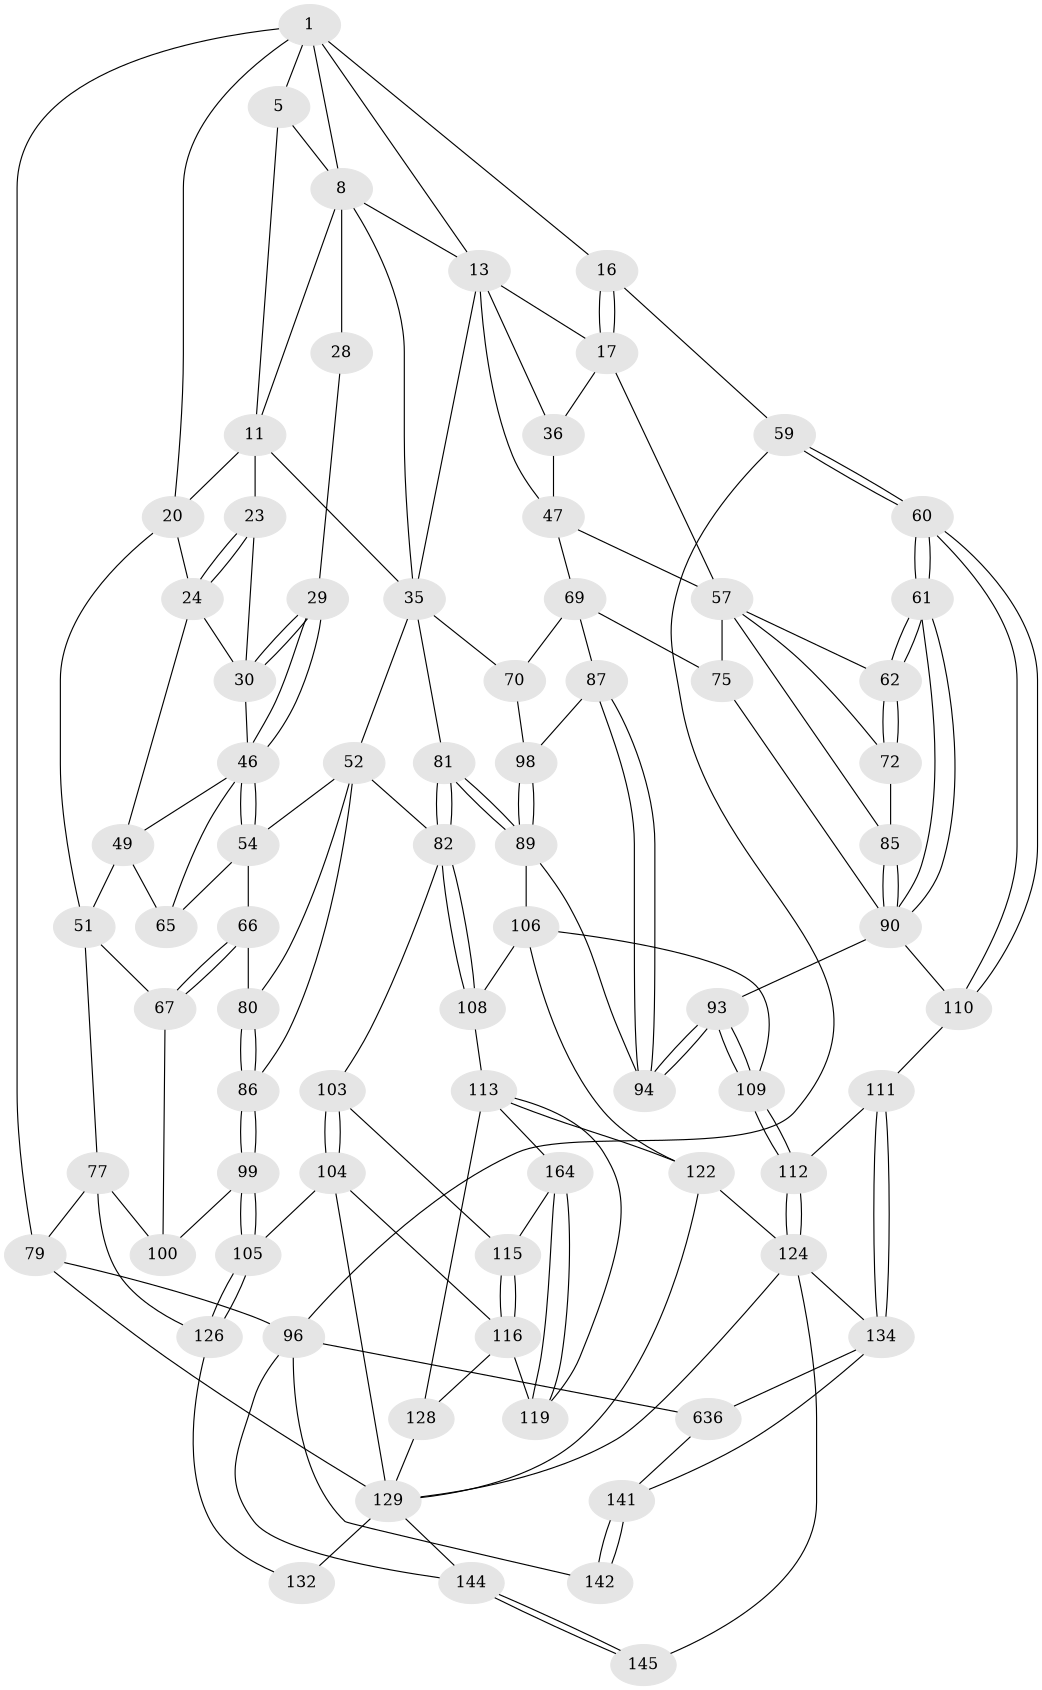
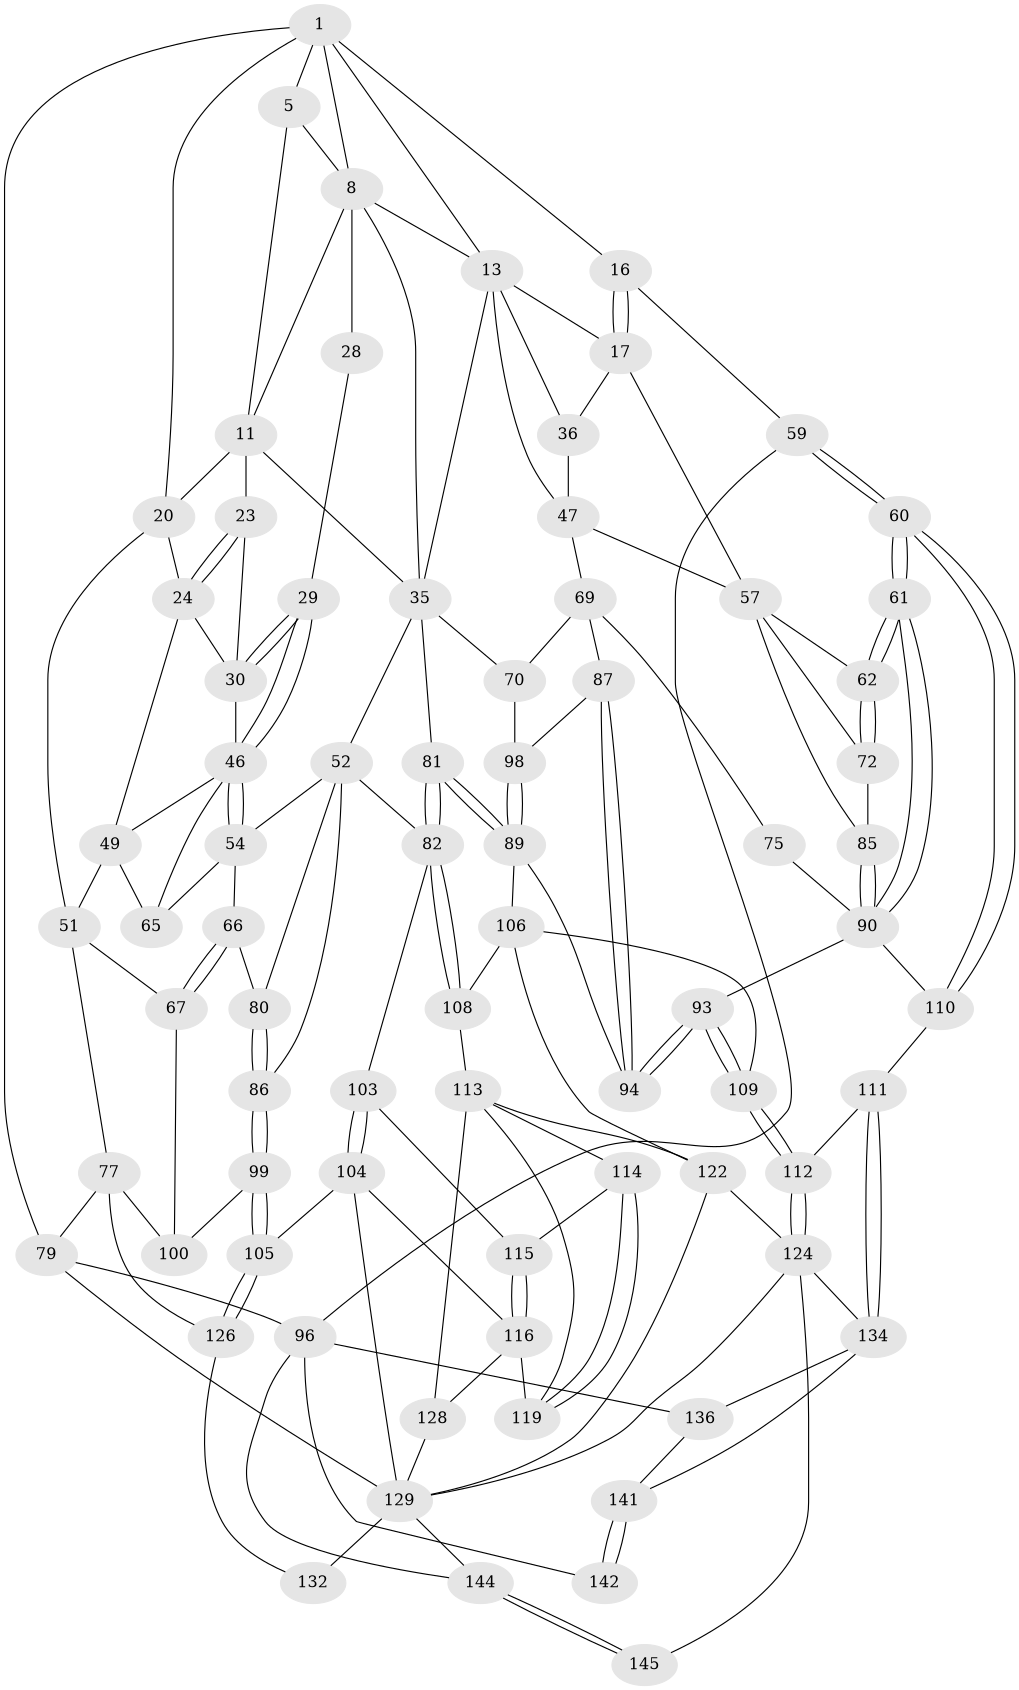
edge "57" -- "75": removed
node "164": label "164" -> "114"
node "636": label "636" -> "136"
